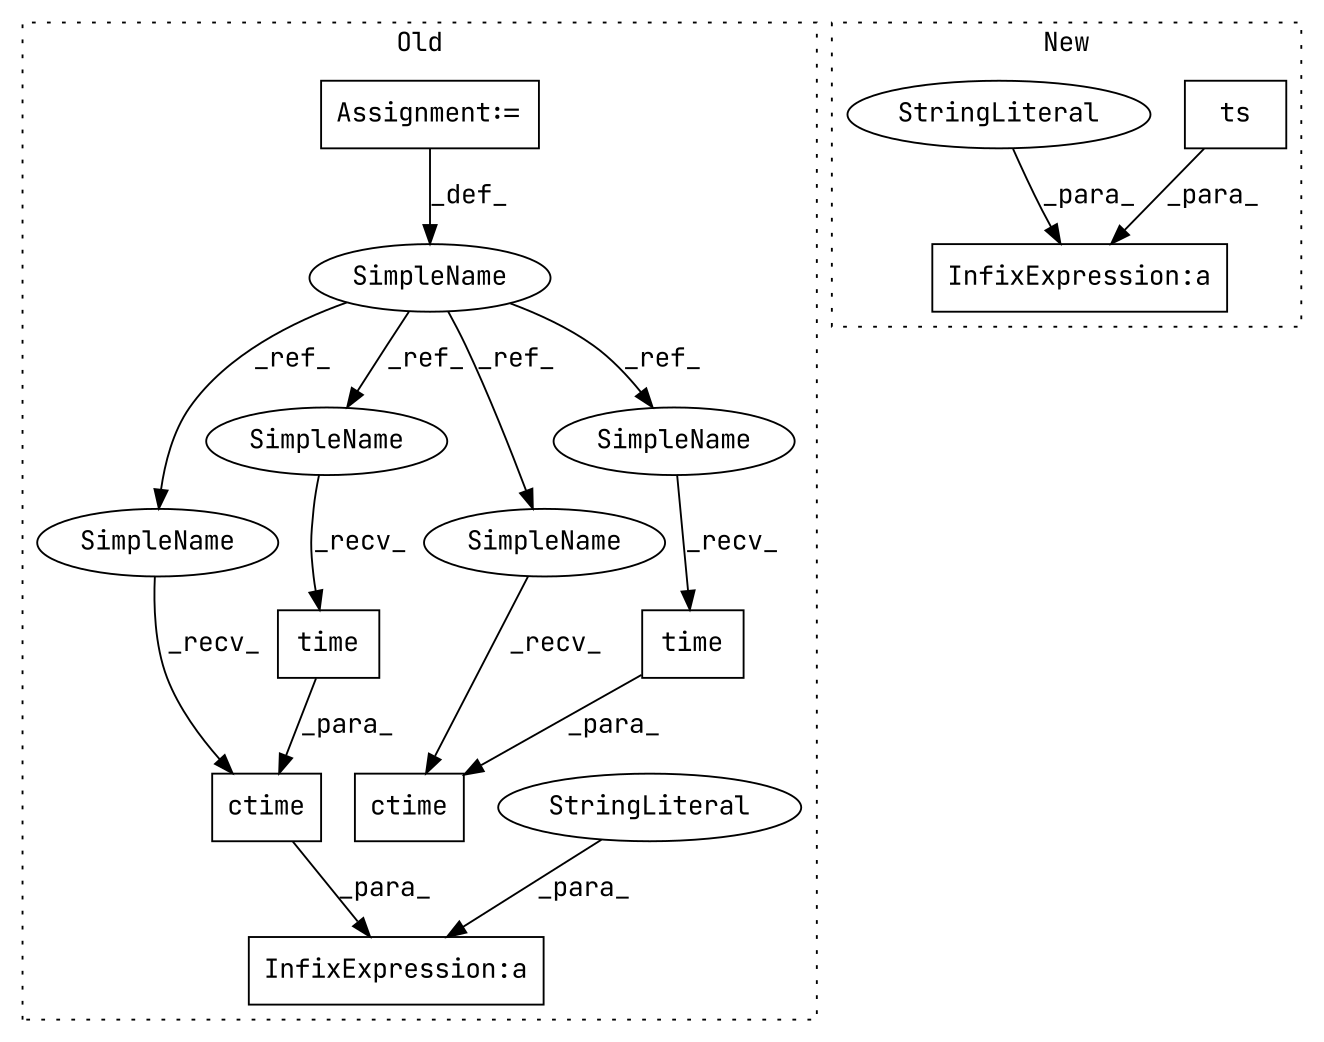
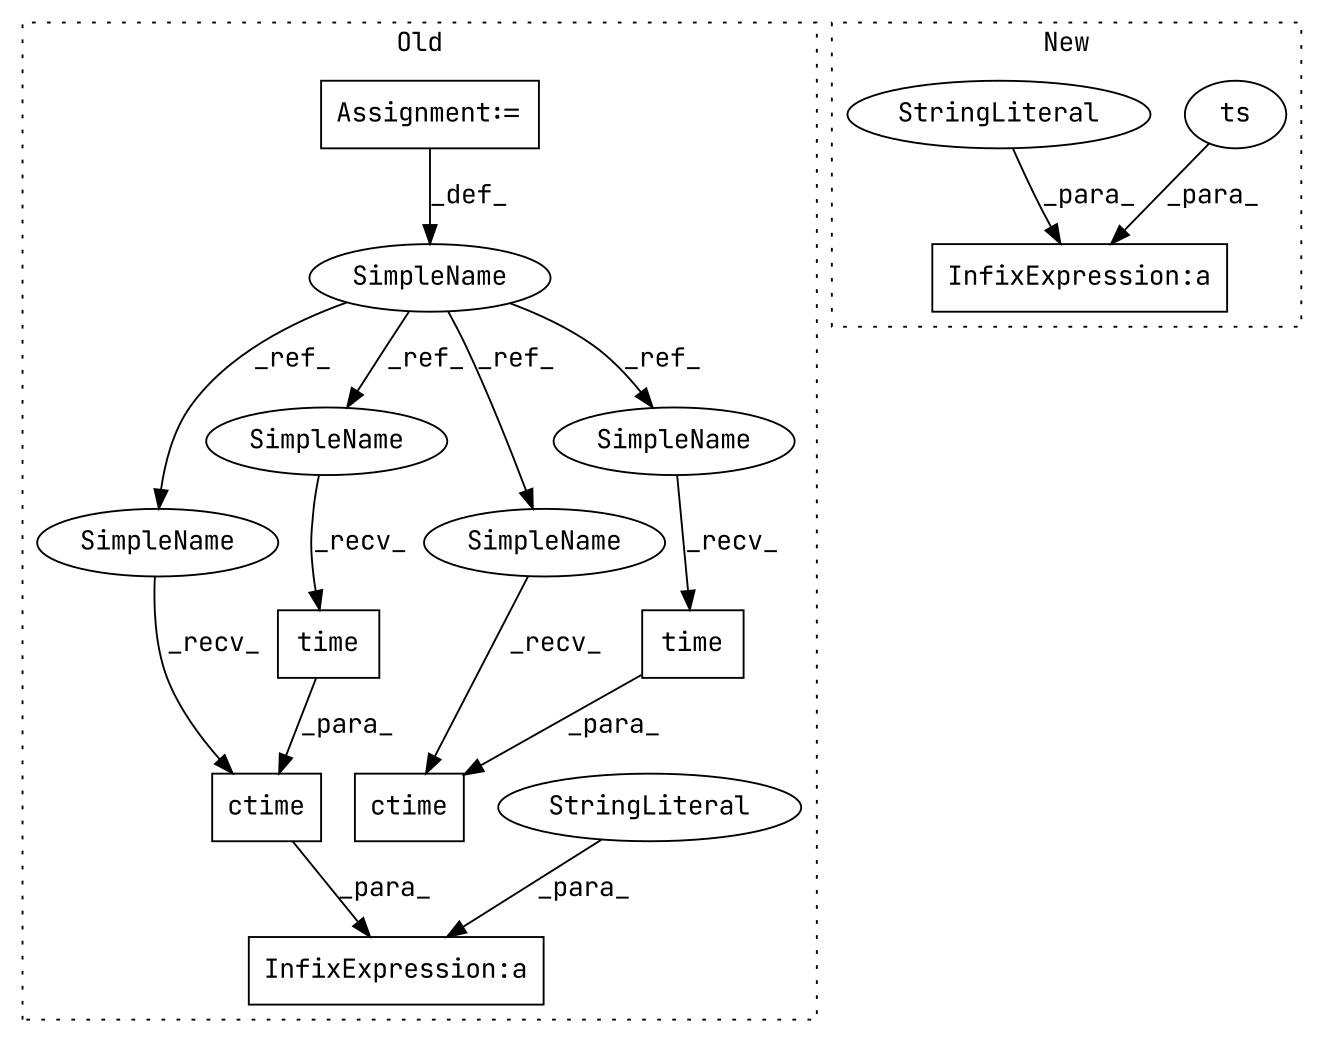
node "ts": shape box -> ellipse
